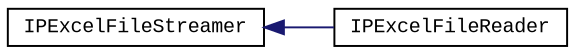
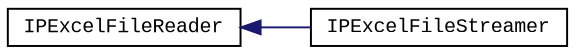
edge "IPExcelFileReader" -> "IPExcelFileStreamer": reversed
